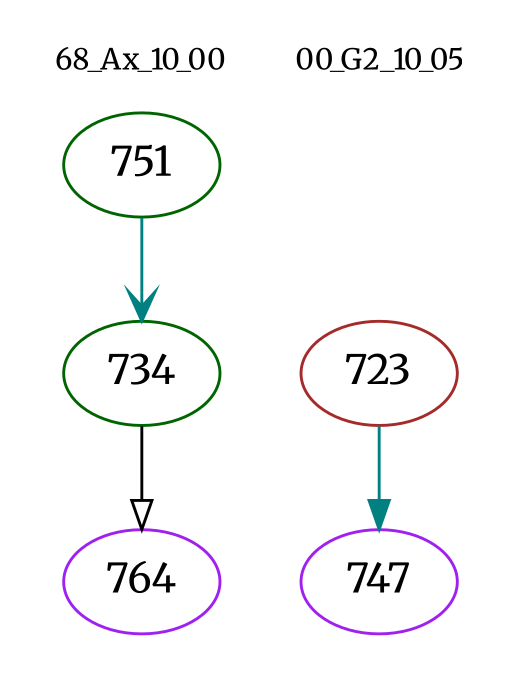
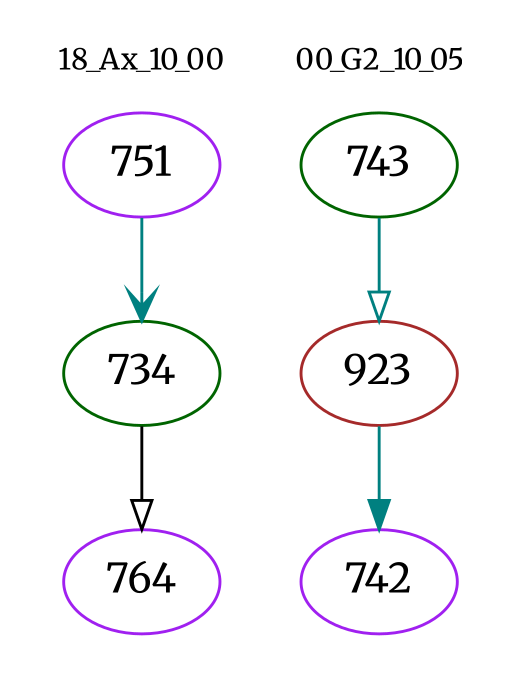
cluster "68_Ax_10_00": label "68_Ax_10_00" -> "18_Ax_10_00"
node "751": color darkgreen -> purple
node "743": added
node "723": label "723" -> "923"
node "747": label "747" -> "742"
